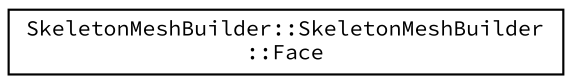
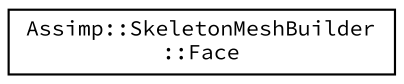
node "SkeletonMeshBuilder::SkeletonMeshBuilder ::Face": label "SkeletonMeshBuilder::SkeletonMeshBuilder ::Face" -> "Assimp::SkeletonMeshBuilder ::Face"
